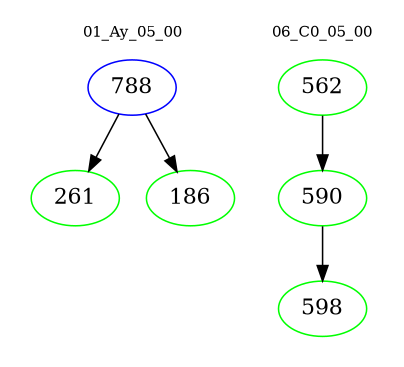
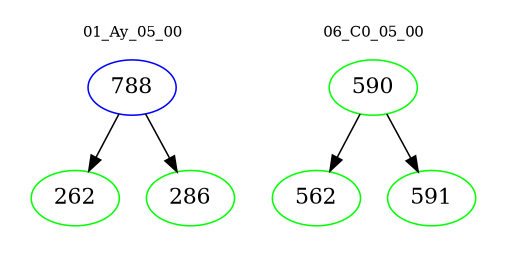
edge "562" -> "590": reversed
node "261": label "261" -> "262"
node "186": label "186" -> "286"
node "598": label "598" -> "591"
